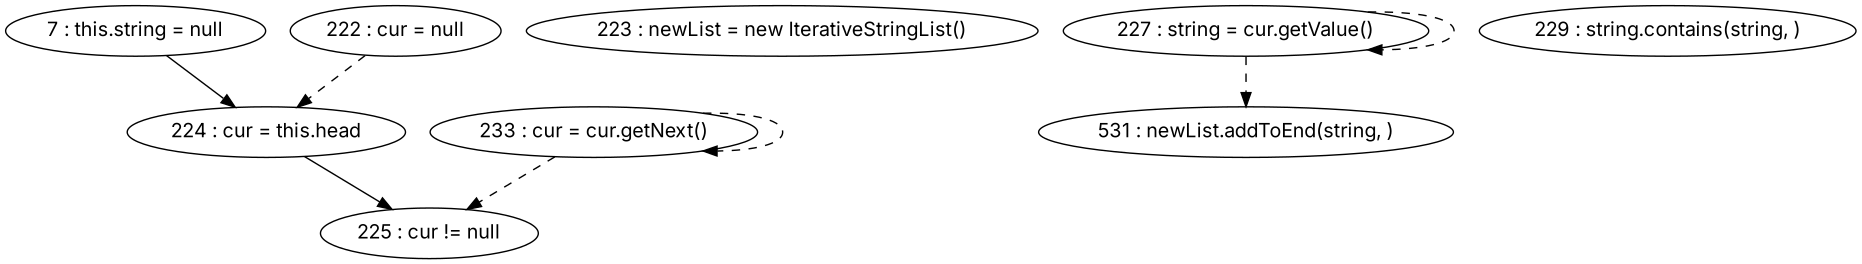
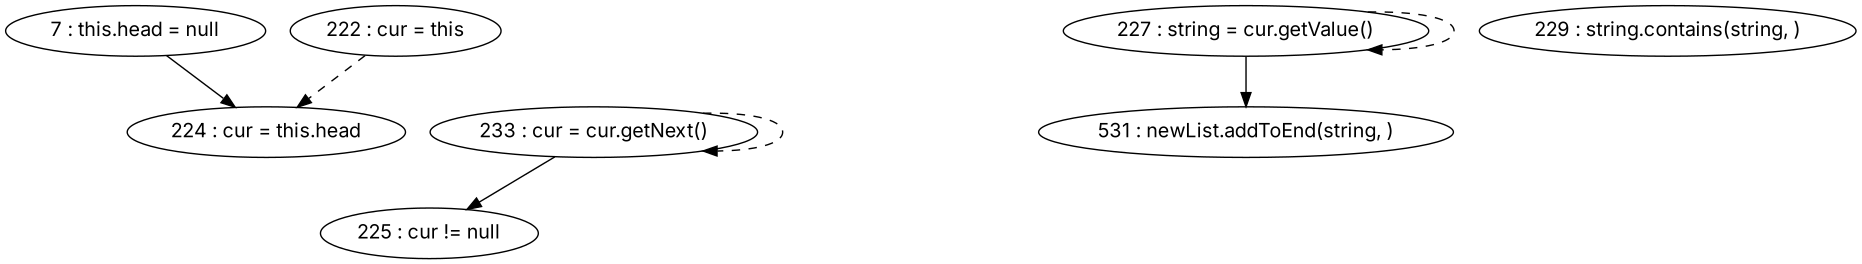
node "7 : this.string = null": label "7 : this.string = null" -> "7 : this.head = null"
node "222 : cur = null": label "222 : cur = null" -> "222 : cur = this"
node "223 : newList = new IterativeStringList()": removed
edge "227 : string = cur.getValue()" -> "531 : newList.addToEnd(string, )": style dashed -> solid
edge "224 : cur = this.head" -> "225 : cur != null": removed
edge "233 : cur = cur.getNext()" -> "225 : cur != null": style dashed -> solid
